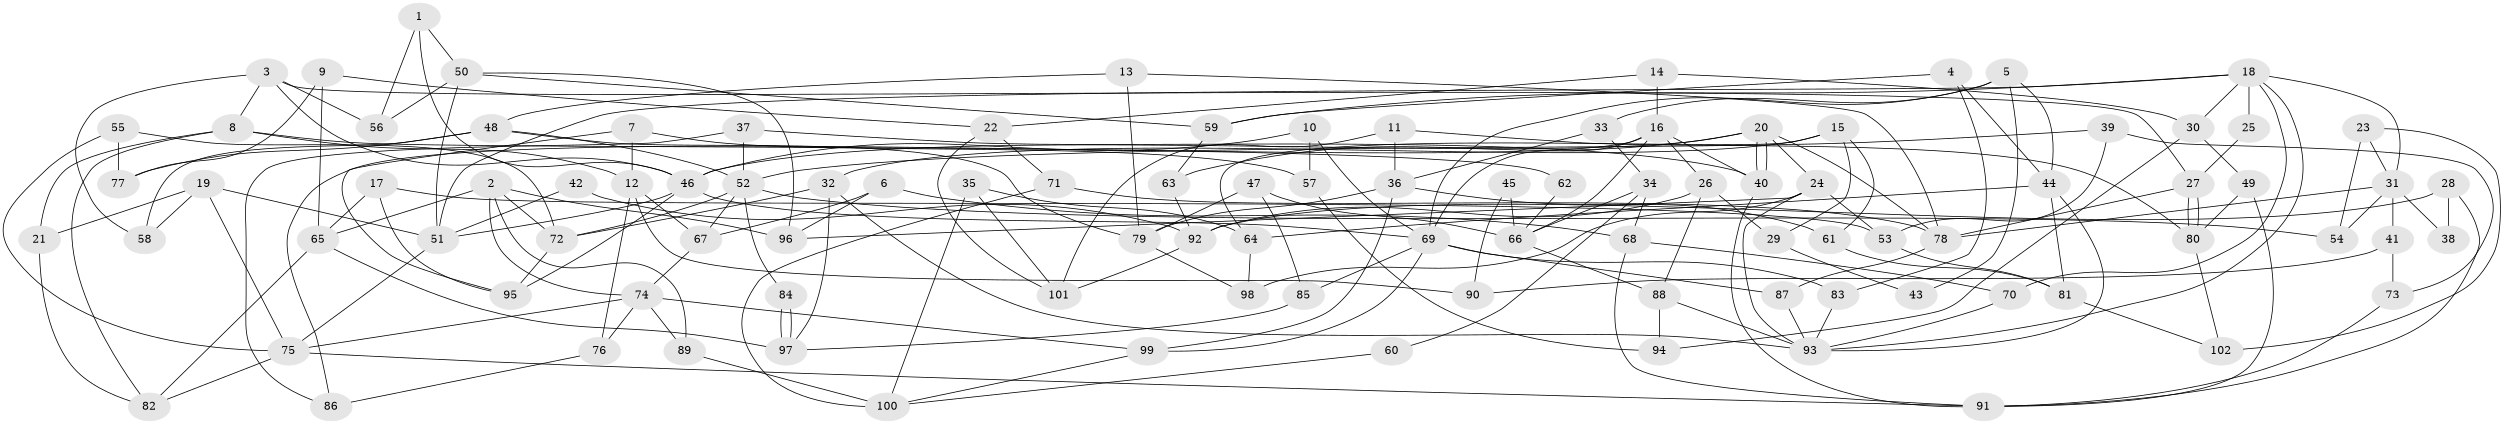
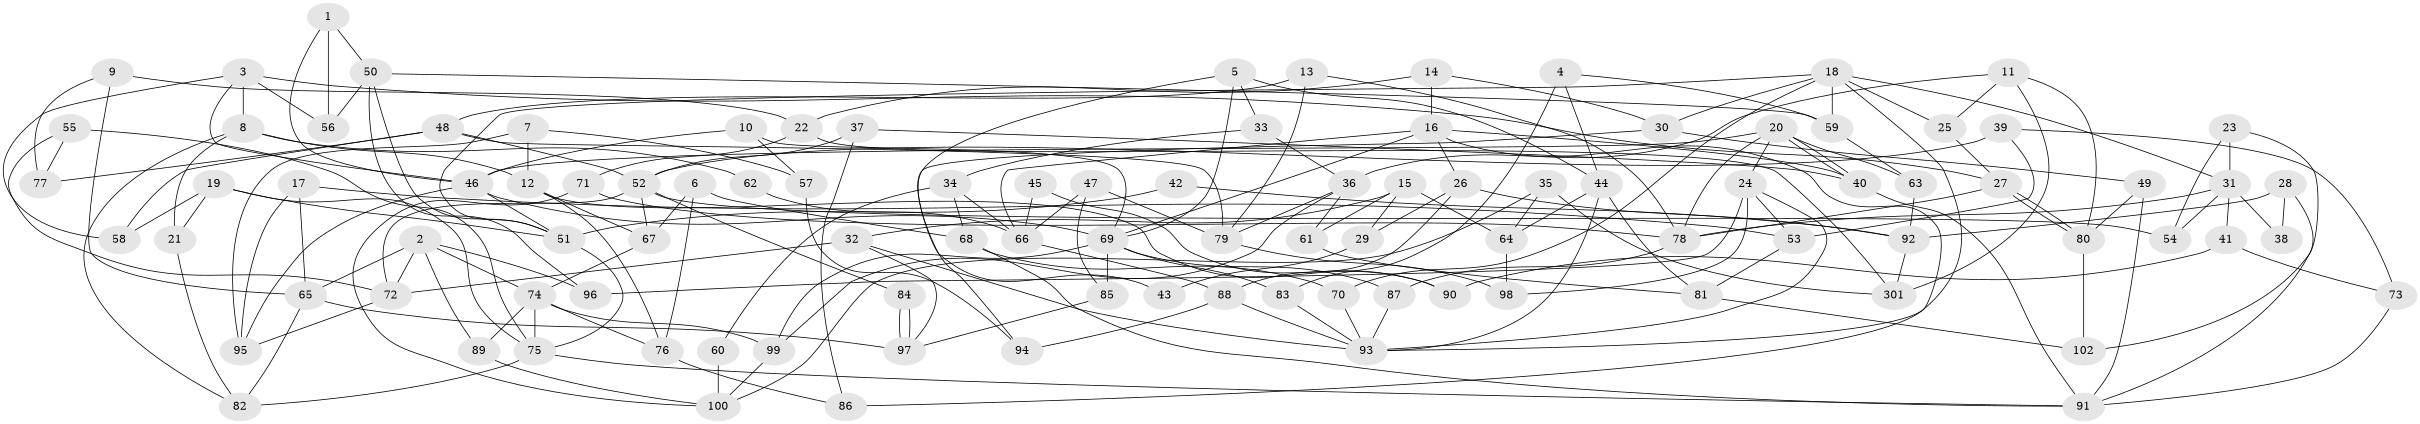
edge "11" -- "25": added
edge "6" -- "96": now "6" -- "76"
node "101": label "101" -> "301"
